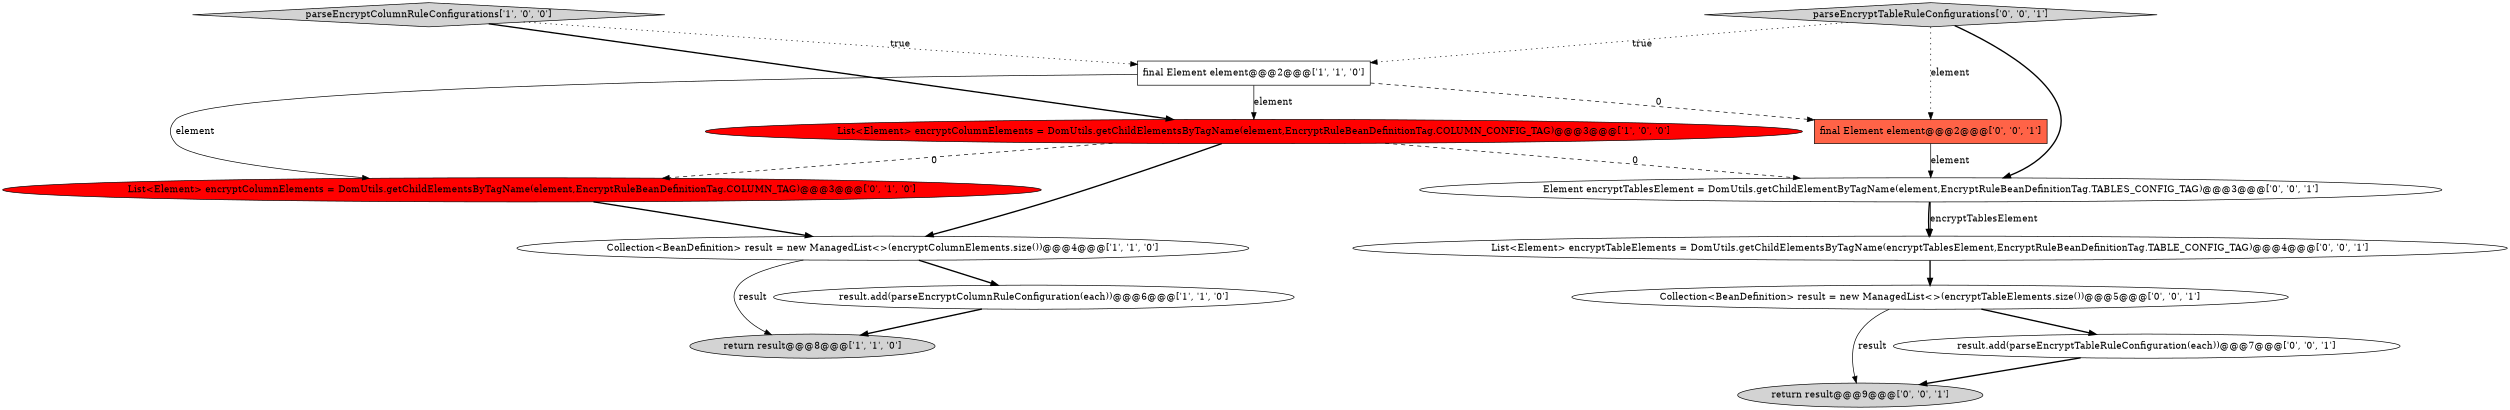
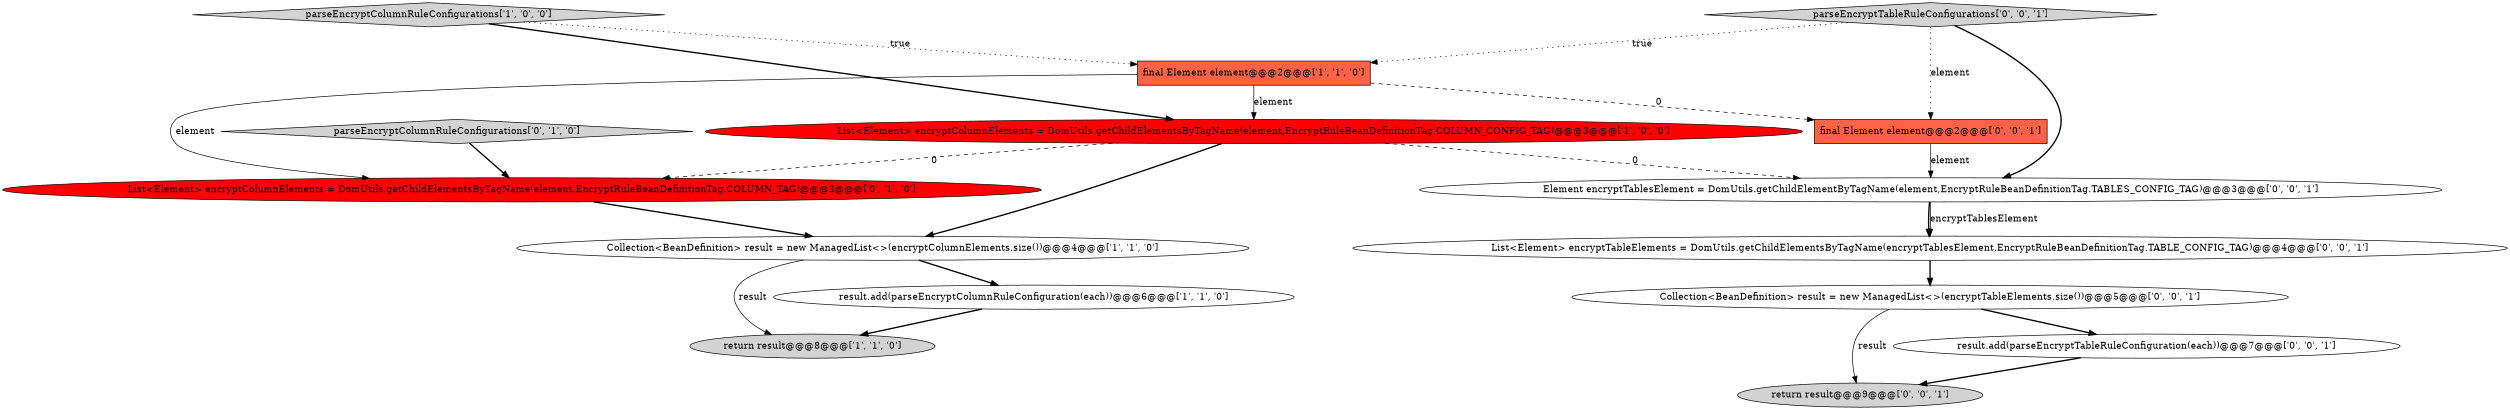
node "final Element element@@@2@@@['1', '1', '0']": fillcolor white -> tomato
node "parseEncryptColumnRuleConfigurations['0', '1', '0']": added
